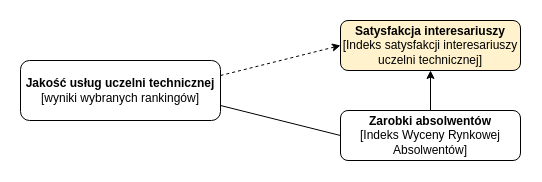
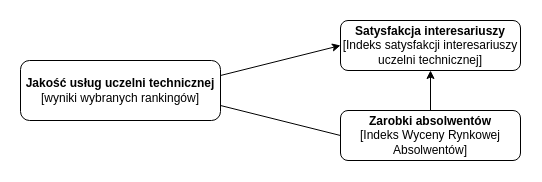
node "Satysfakcja interesariuszy [Indeks satysfakcji interesariuszy uczelni technicznej]": fillcolor #fff2cc -> #ffffff
edge "Jakość usług uczelni technicznej [wyniki wybranych rankingów]" -> "Satysfakcja interesariuszy [Indeks satysfakcji interesariuszy uczelni technicznej]": style dashed -> solid
